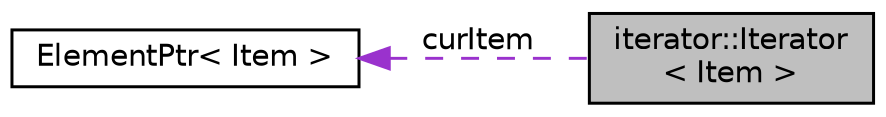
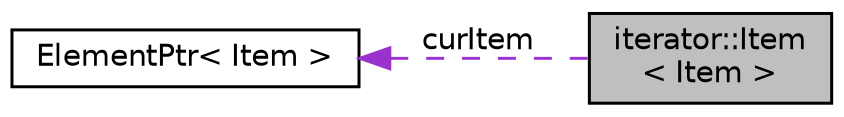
node "iterator::Iterator < Item >": label "iterator::Iterator < Item >" -> "iterator::Item < Item >"
